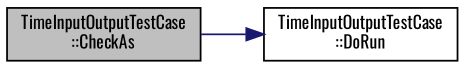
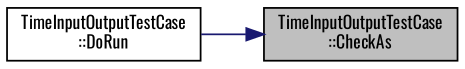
edge "TimeInputOutputTestCase ::CheckAs" -> "TimeInputOutputTestCase ::DoRun": reversed
